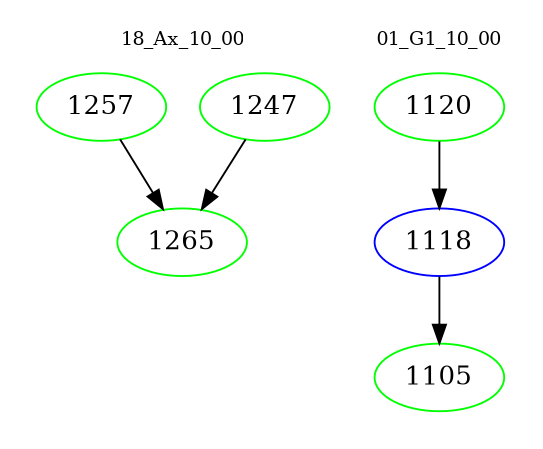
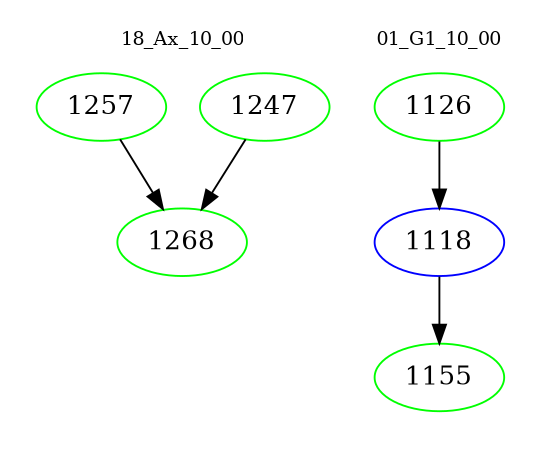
node "1120": label "1120" -> "1126"
node "1265": label "1265" -> "1268"
node "1105": label "1105" -> "1155"
